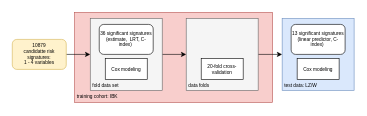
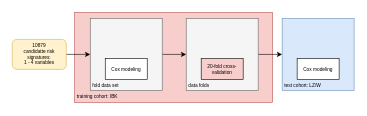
node "36 significant signatures (estimate, LRT, C-index)": removed
node "13 significant signatures (linear predictor, C-index)": removed
node "20-fold cross-validation": fillcolor #ffffff -> #f8cecc
node "test data: LZ/W": label "test data: LZ/W" -> "test cohort: LZ/W"
